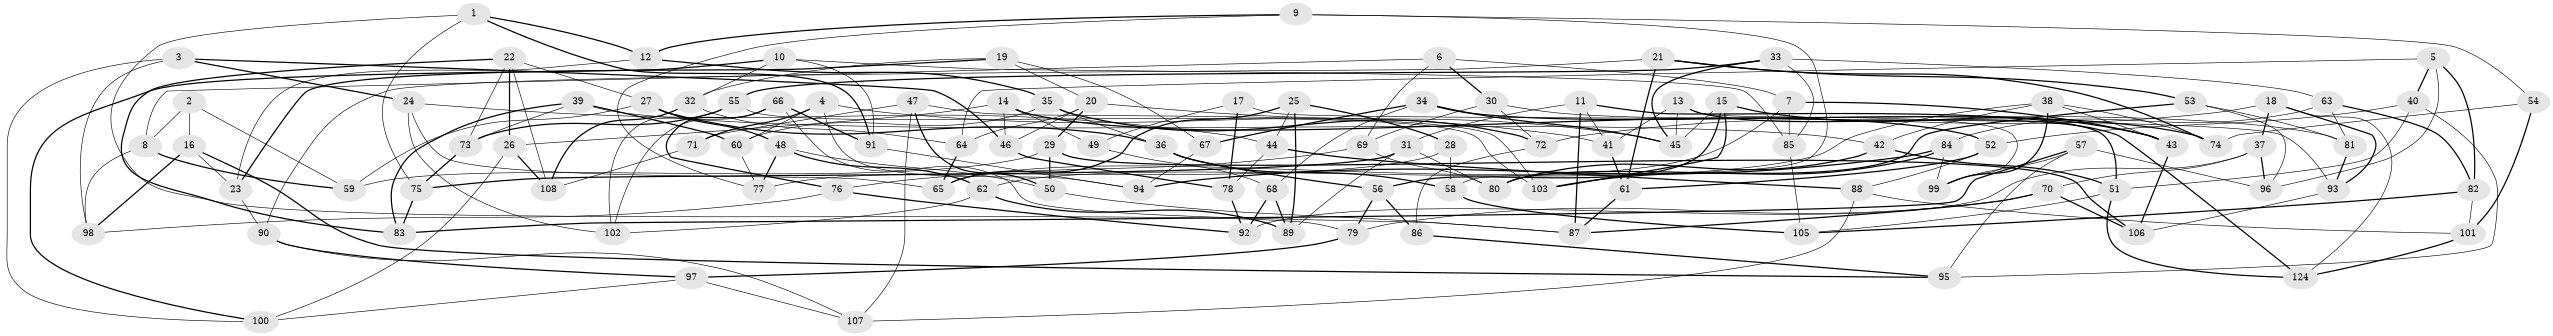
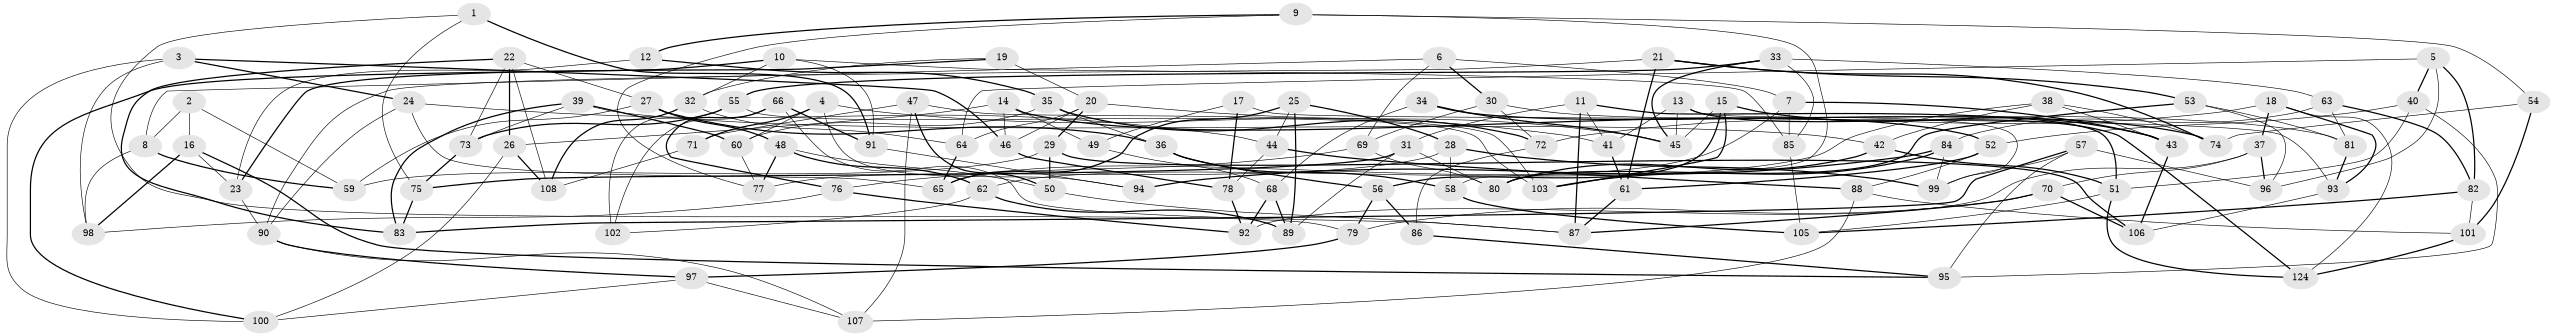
edge "1" -- "12": removed
node "67": removed
edge "38" -- "99": now "28" -- "99"
edge "24" -- "102": now "24" -- "90"
